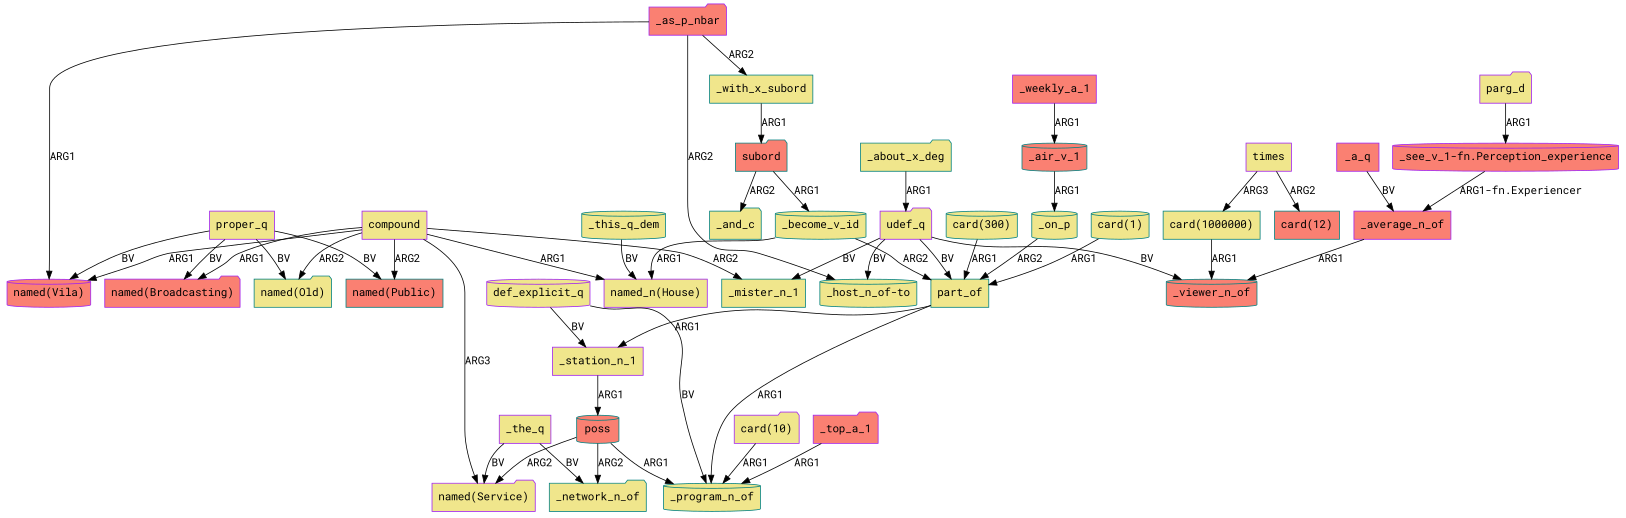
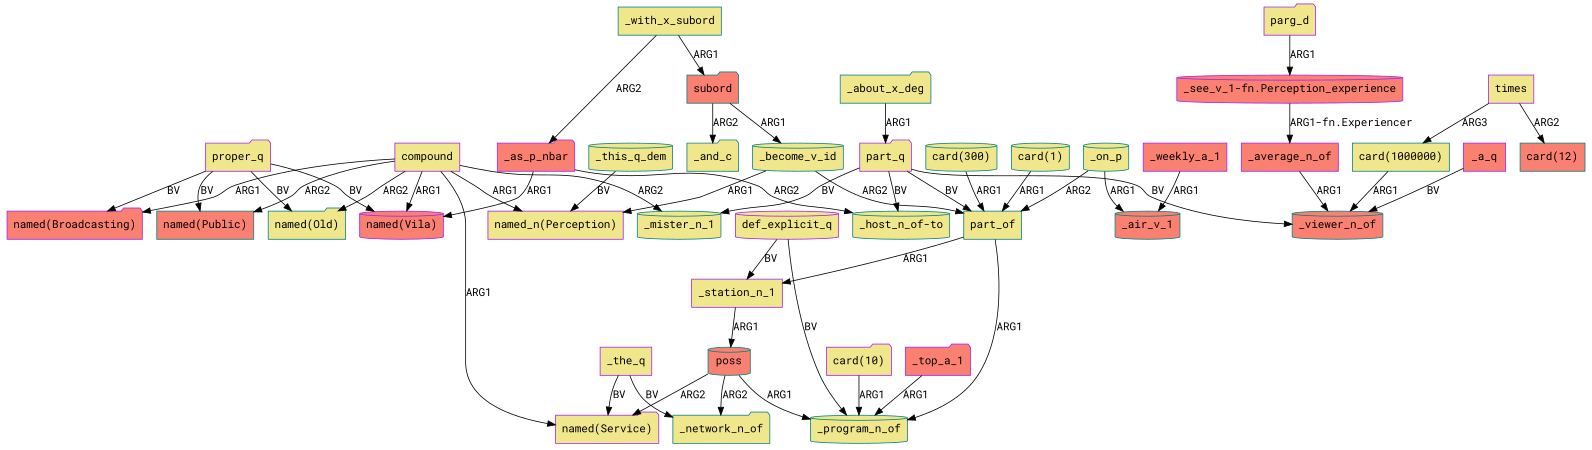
edge "_as_p_nbar" -> "_with_x_subord": reversed
edge "_air_v_1" -> "_on_p": reversed
edge "_a_q" -> "_average_n_of": now "_a_q" -> "_viewer_n_of"
node "proper_q": shape box -> folder
node "udef_q": label "udef_q" -> "part_q"
node "named_n(House)": label "named_n(House)" -> "named_n(Perception)"
node "_mister_n_1": shape box -> cylinder
edge "compound" -> "named(Service)": label "ARG3" -> "ARG1"
